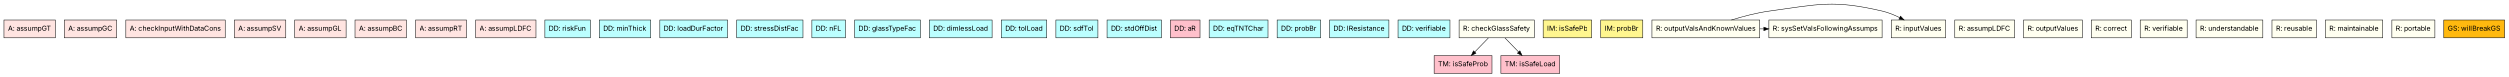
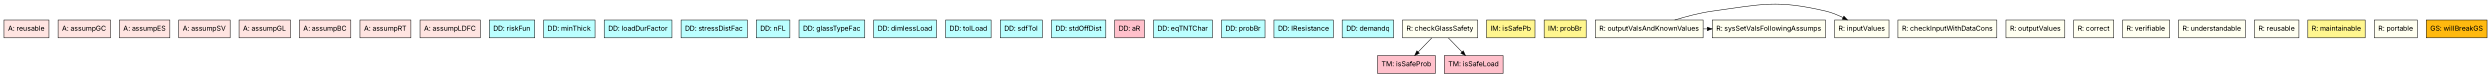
node "A: assumpGT": label "A: assumpGT" -> "A: reusable"
node "A: checkInputWithDataCons": label "A: checkInputWithDataCons" -> "A: assumpES"
node "DD: verifiable": label "DD: verifiable" -> "DD: demandq"
node "R: assumpLDFC": label "R: assumpLDFC" -> "R: checkInputWithDataCons"
node "R: maintainable": fillcolor ivory -> khaki1
